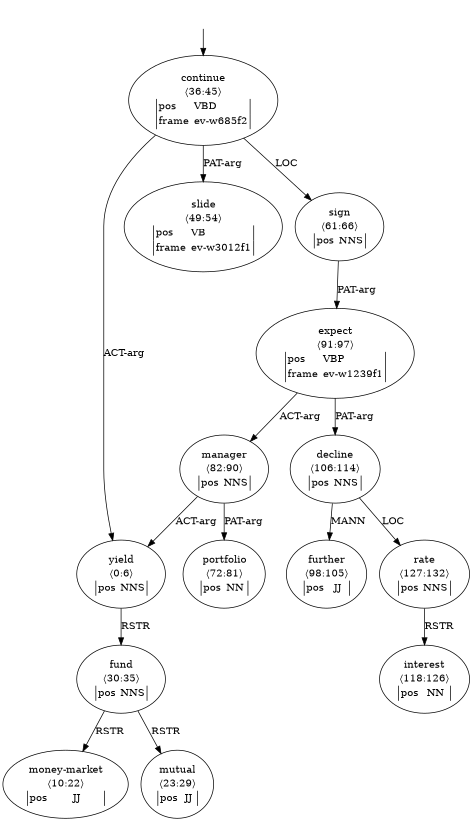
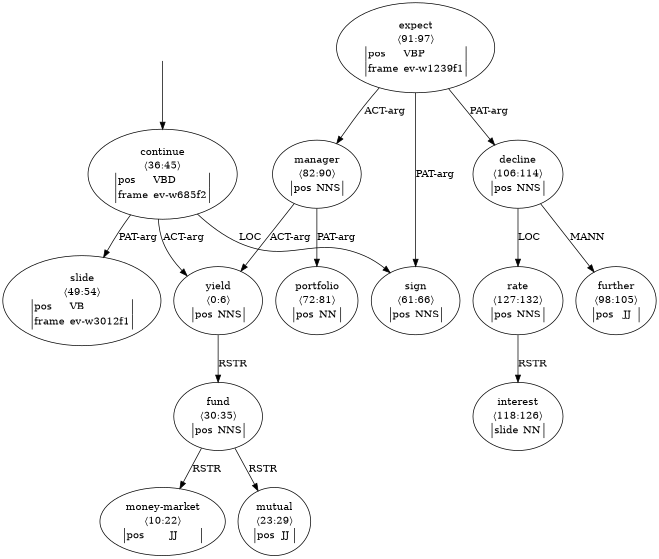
edge "sign" -> "expect": reversed
node "interest": text "pos" -> "slide"
